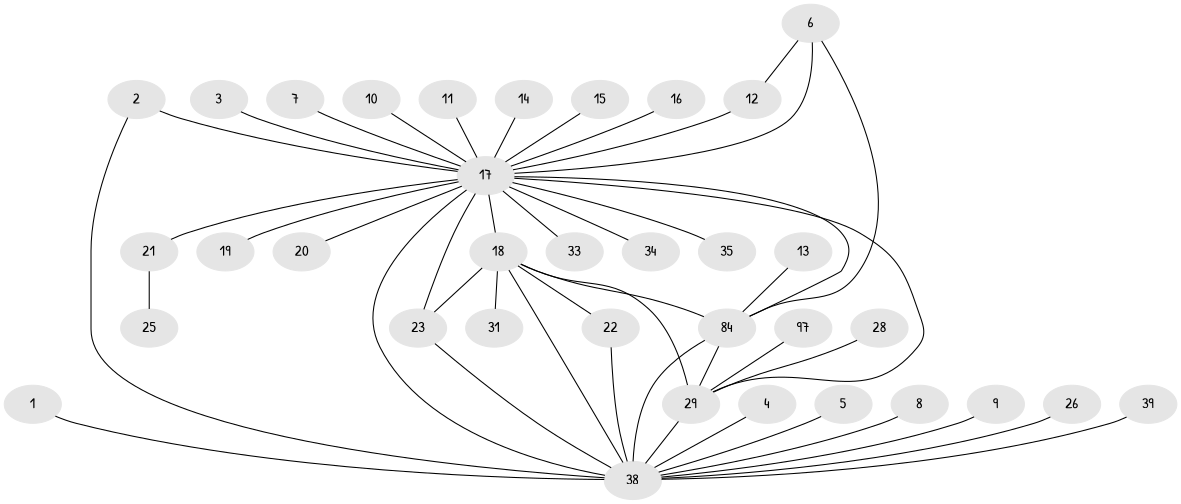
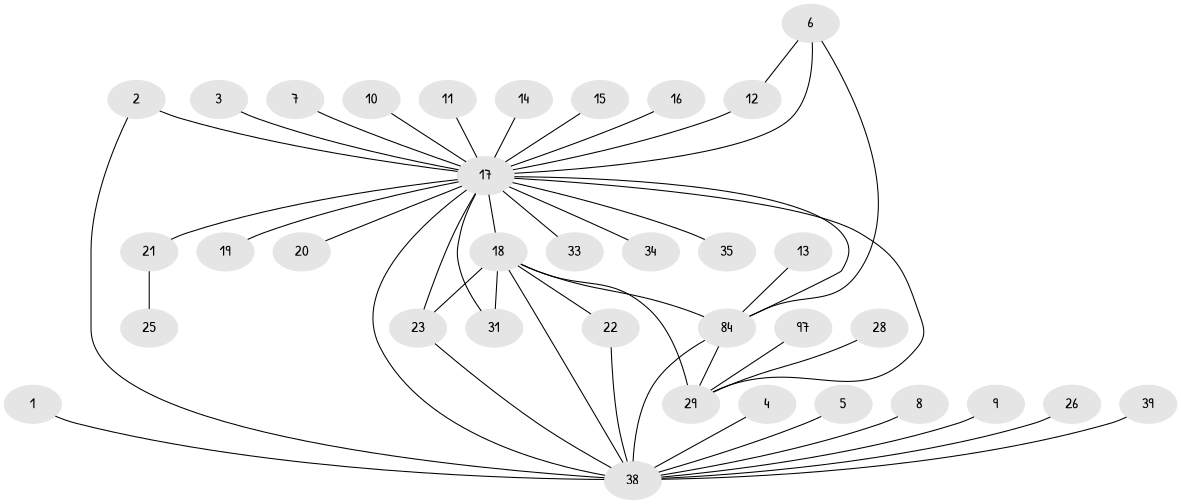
edge "17" -- "31": added
edge "29" -- "38": removed
